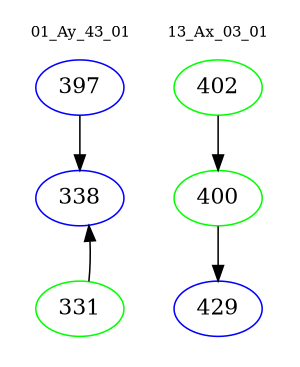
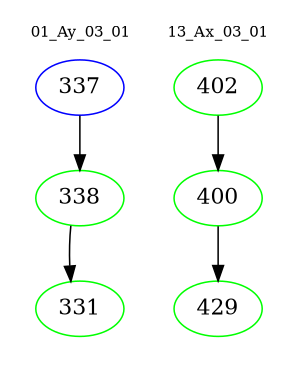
cluster "01_Ay_43_01": label "01_Ay_43_01" -> "01_Ay_03_01"
node "397": label "397" -> "337"
node "338": color blue -> green
edge "331" -> "338": reversed
node "429": color blue -> green
